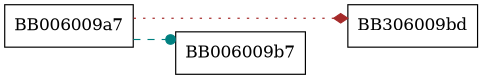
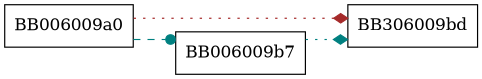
node "BB006009a7": label "BB006009a7" -> "BB006009a0"
edge "BB006009b7" -> "BB306009bd": added
